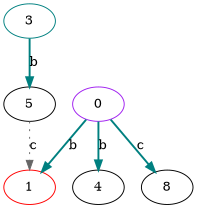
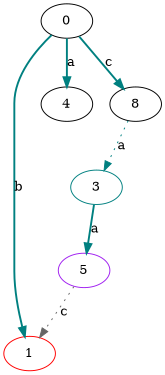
edge "3" -> "5": label "b" -> "a"
node "5": color black -> purple
node "0": color purple -> black
edge "8" -> "3": added, label "a"
edge "0" -> "4": label "b" -> "a"
